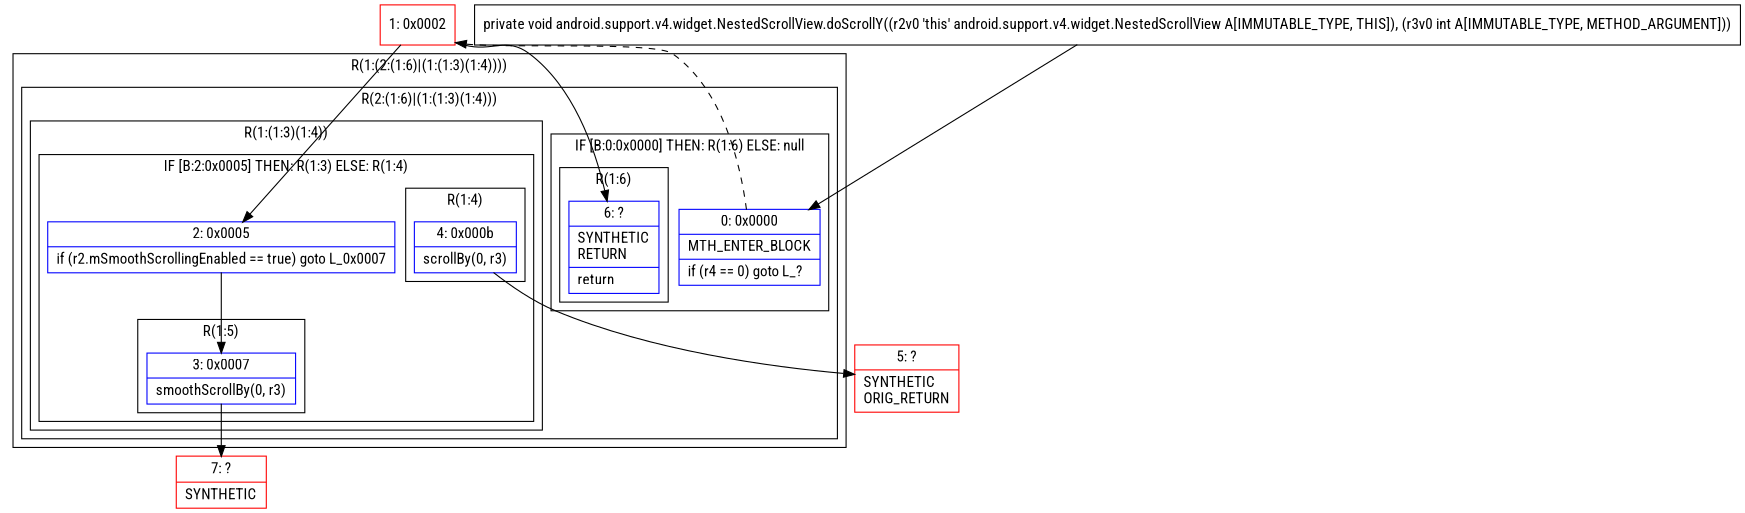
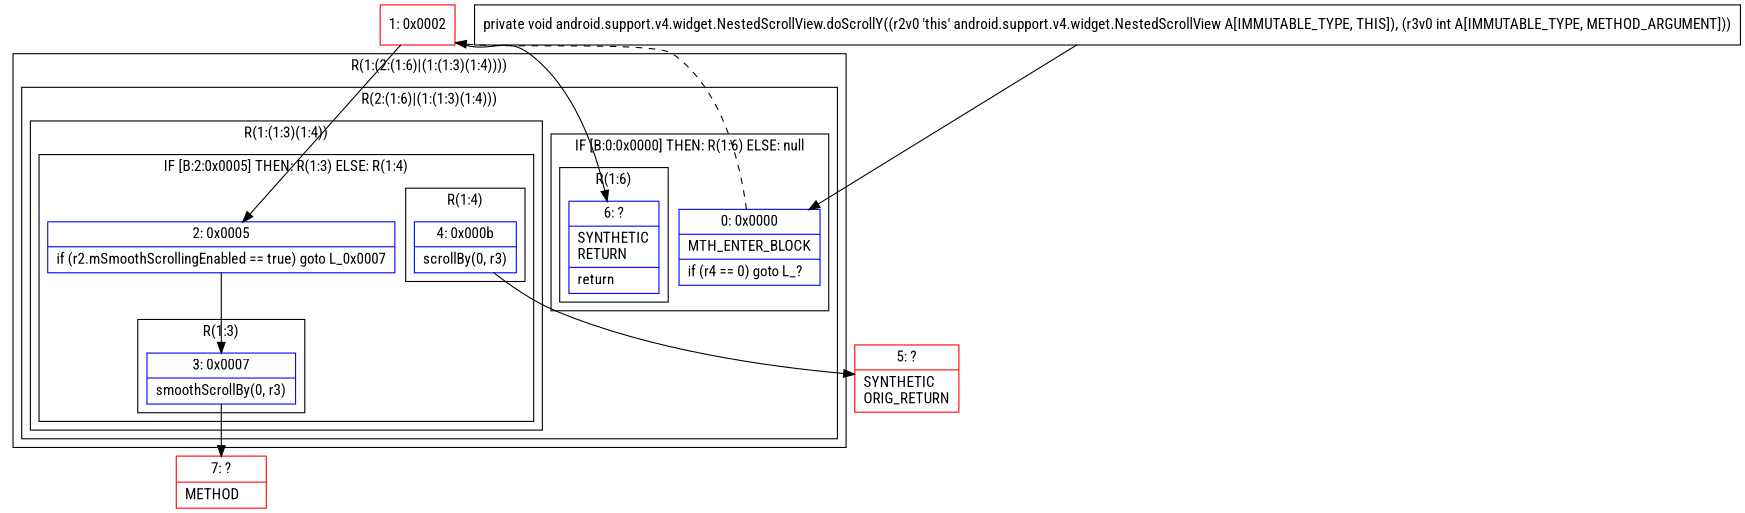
cluster "R(1:5)": label "R(1:5)" -> "R(1:3)"
node "7: ?": text "SYNTHETIC" -> "METHOD"
